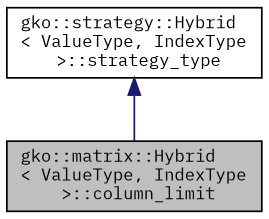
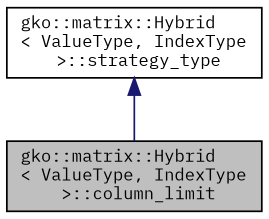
node "gko::strategy::Hybrid < ValueType, IndexType >::strategy_type": label "gko::strategy::Hybrid < ValueType, IndexType >::strategy_type" -> "gko::matrix::Hybrid < ValueType, IndexType >::strategy_type"
